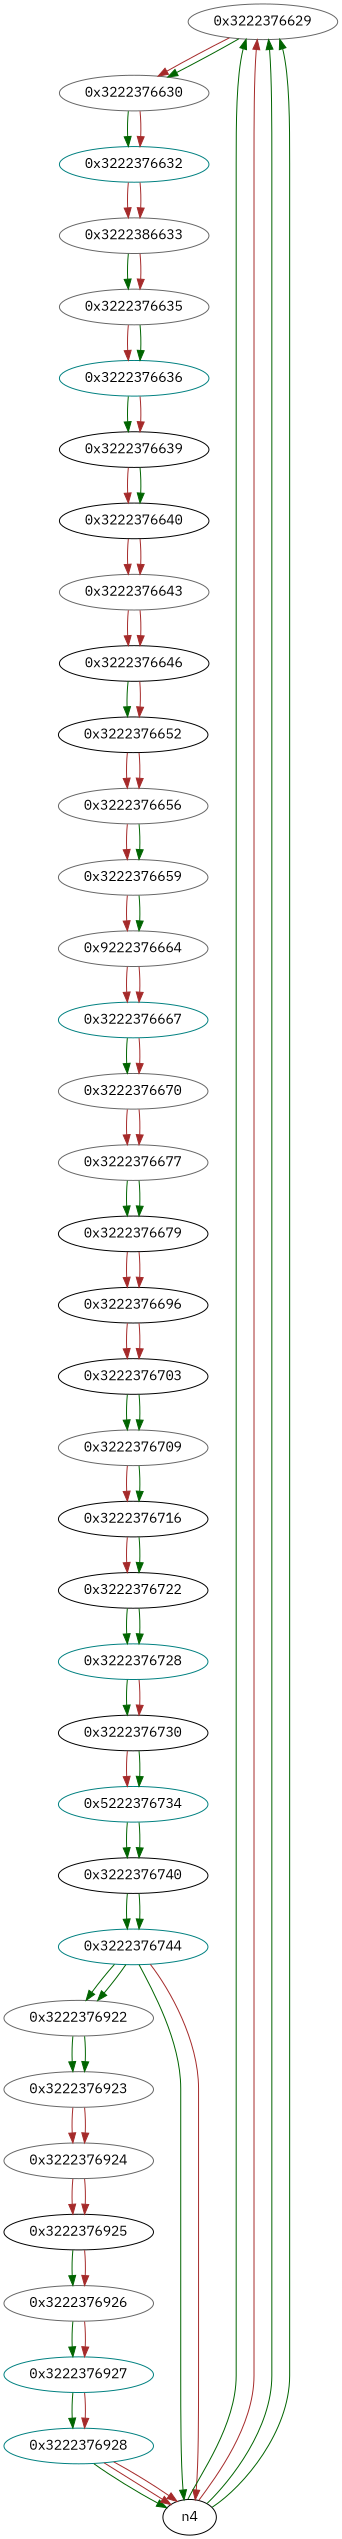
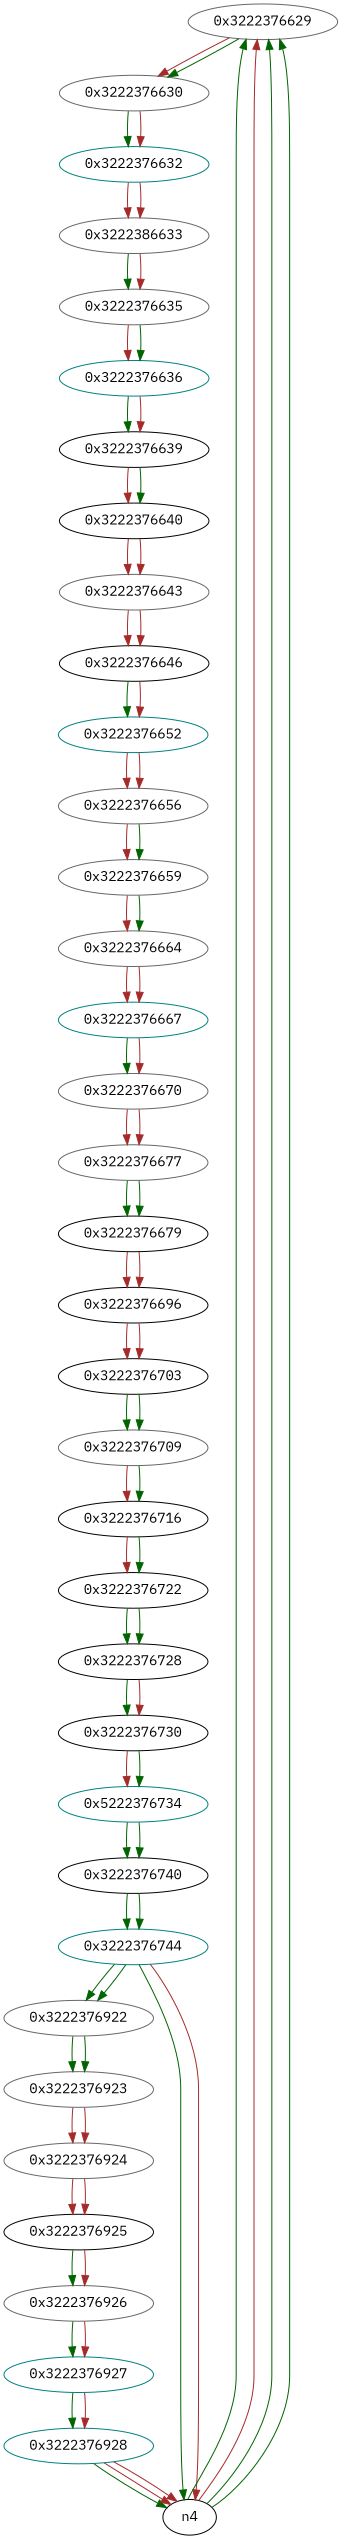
node "0x3222376652": color black -> teal
node "0x9222376664": label "0x9222376664" -> "0x3222376664"
node "0x3222376728": color teal -> black
